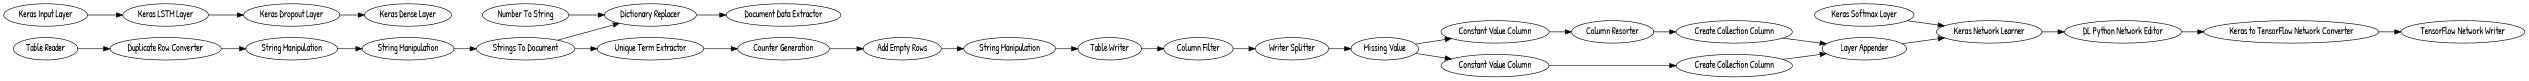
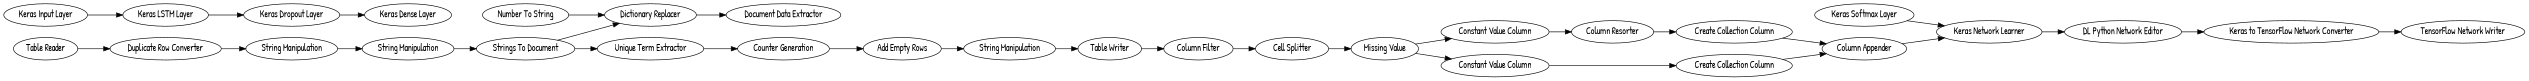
node "Writer Splitter": label "Writer Splitter" -> "Cell Splitter"
node "Layer Appender": label "Layer Appender" -> "Column Appender"
